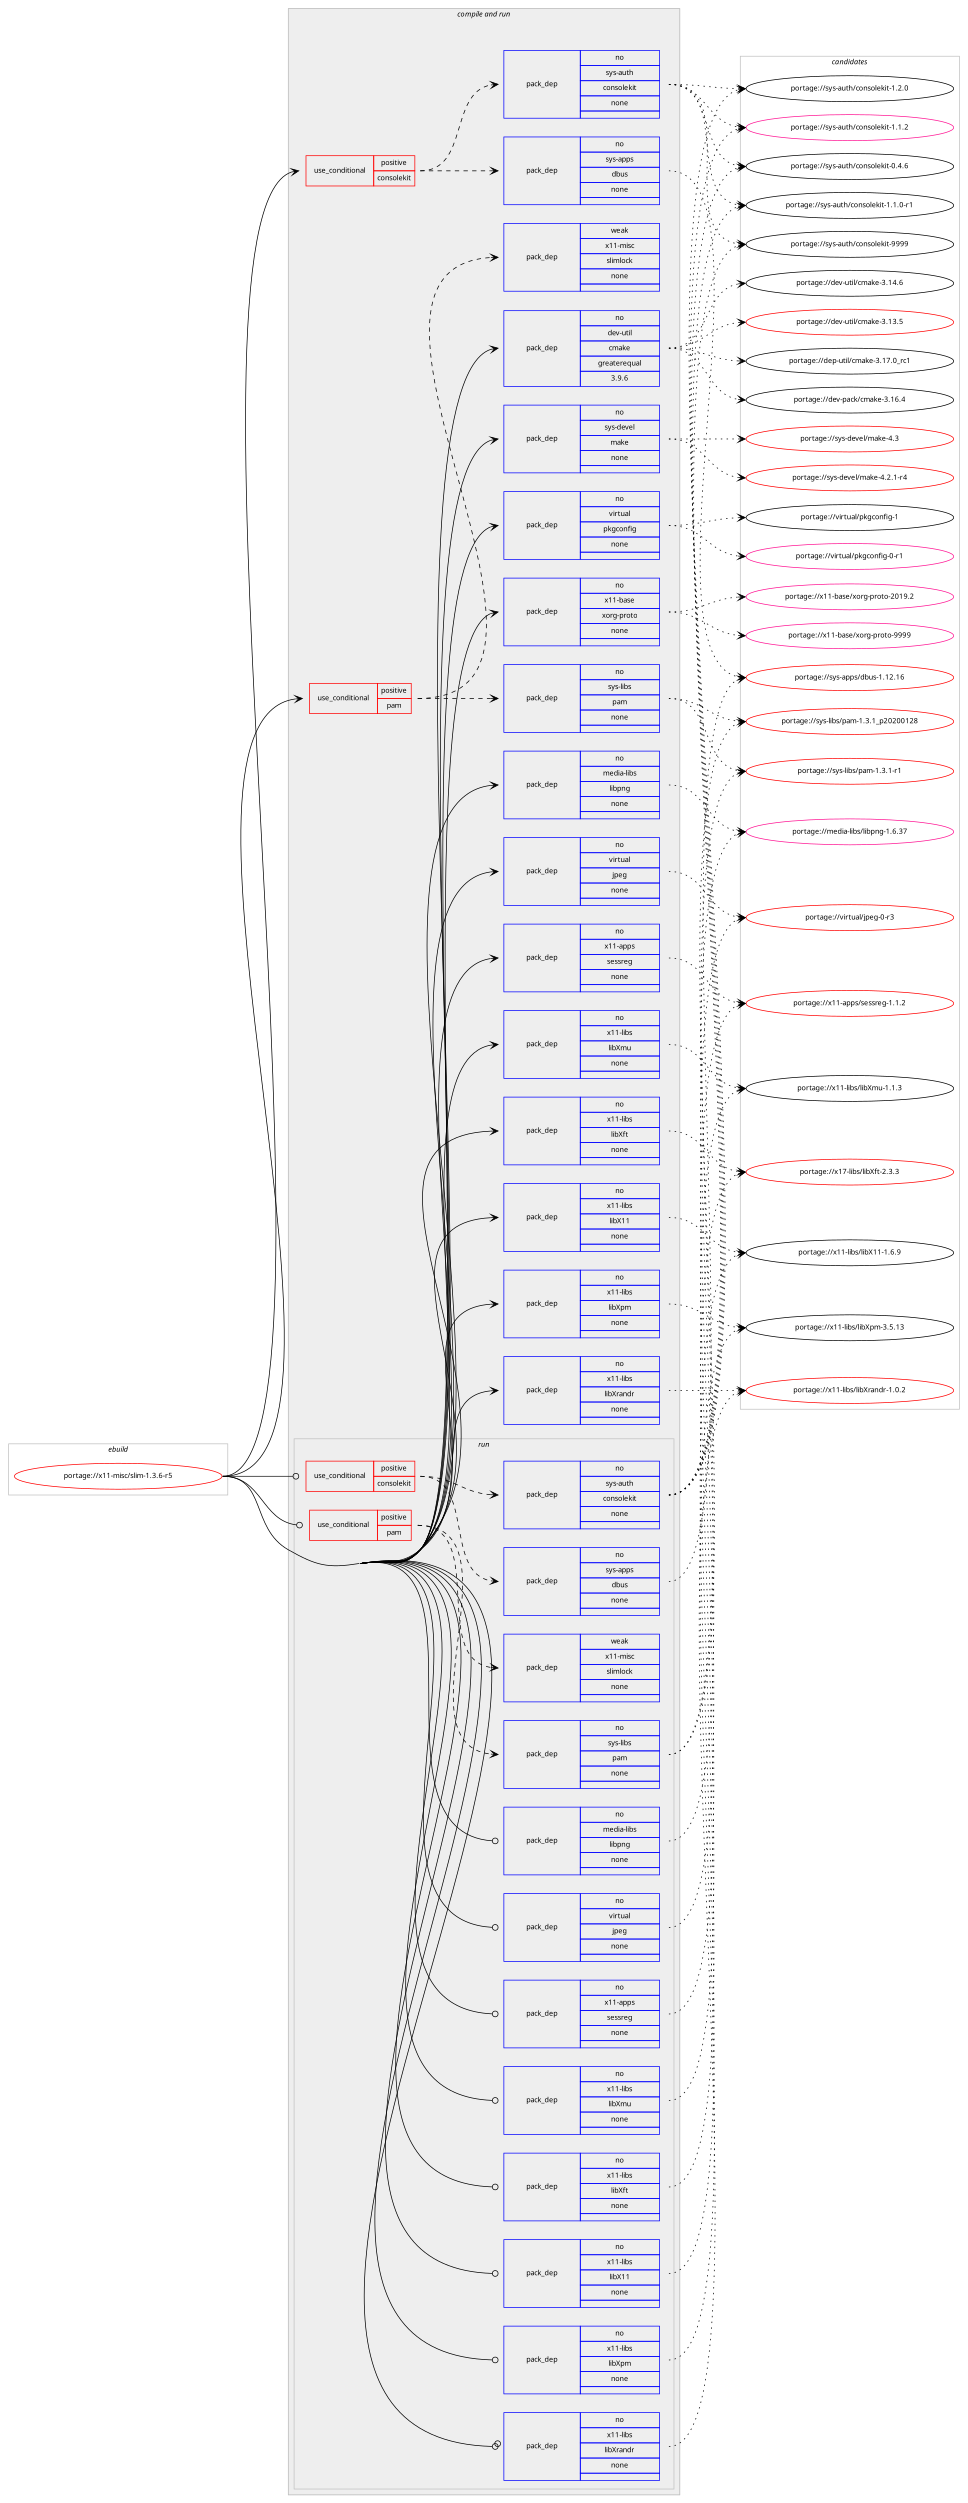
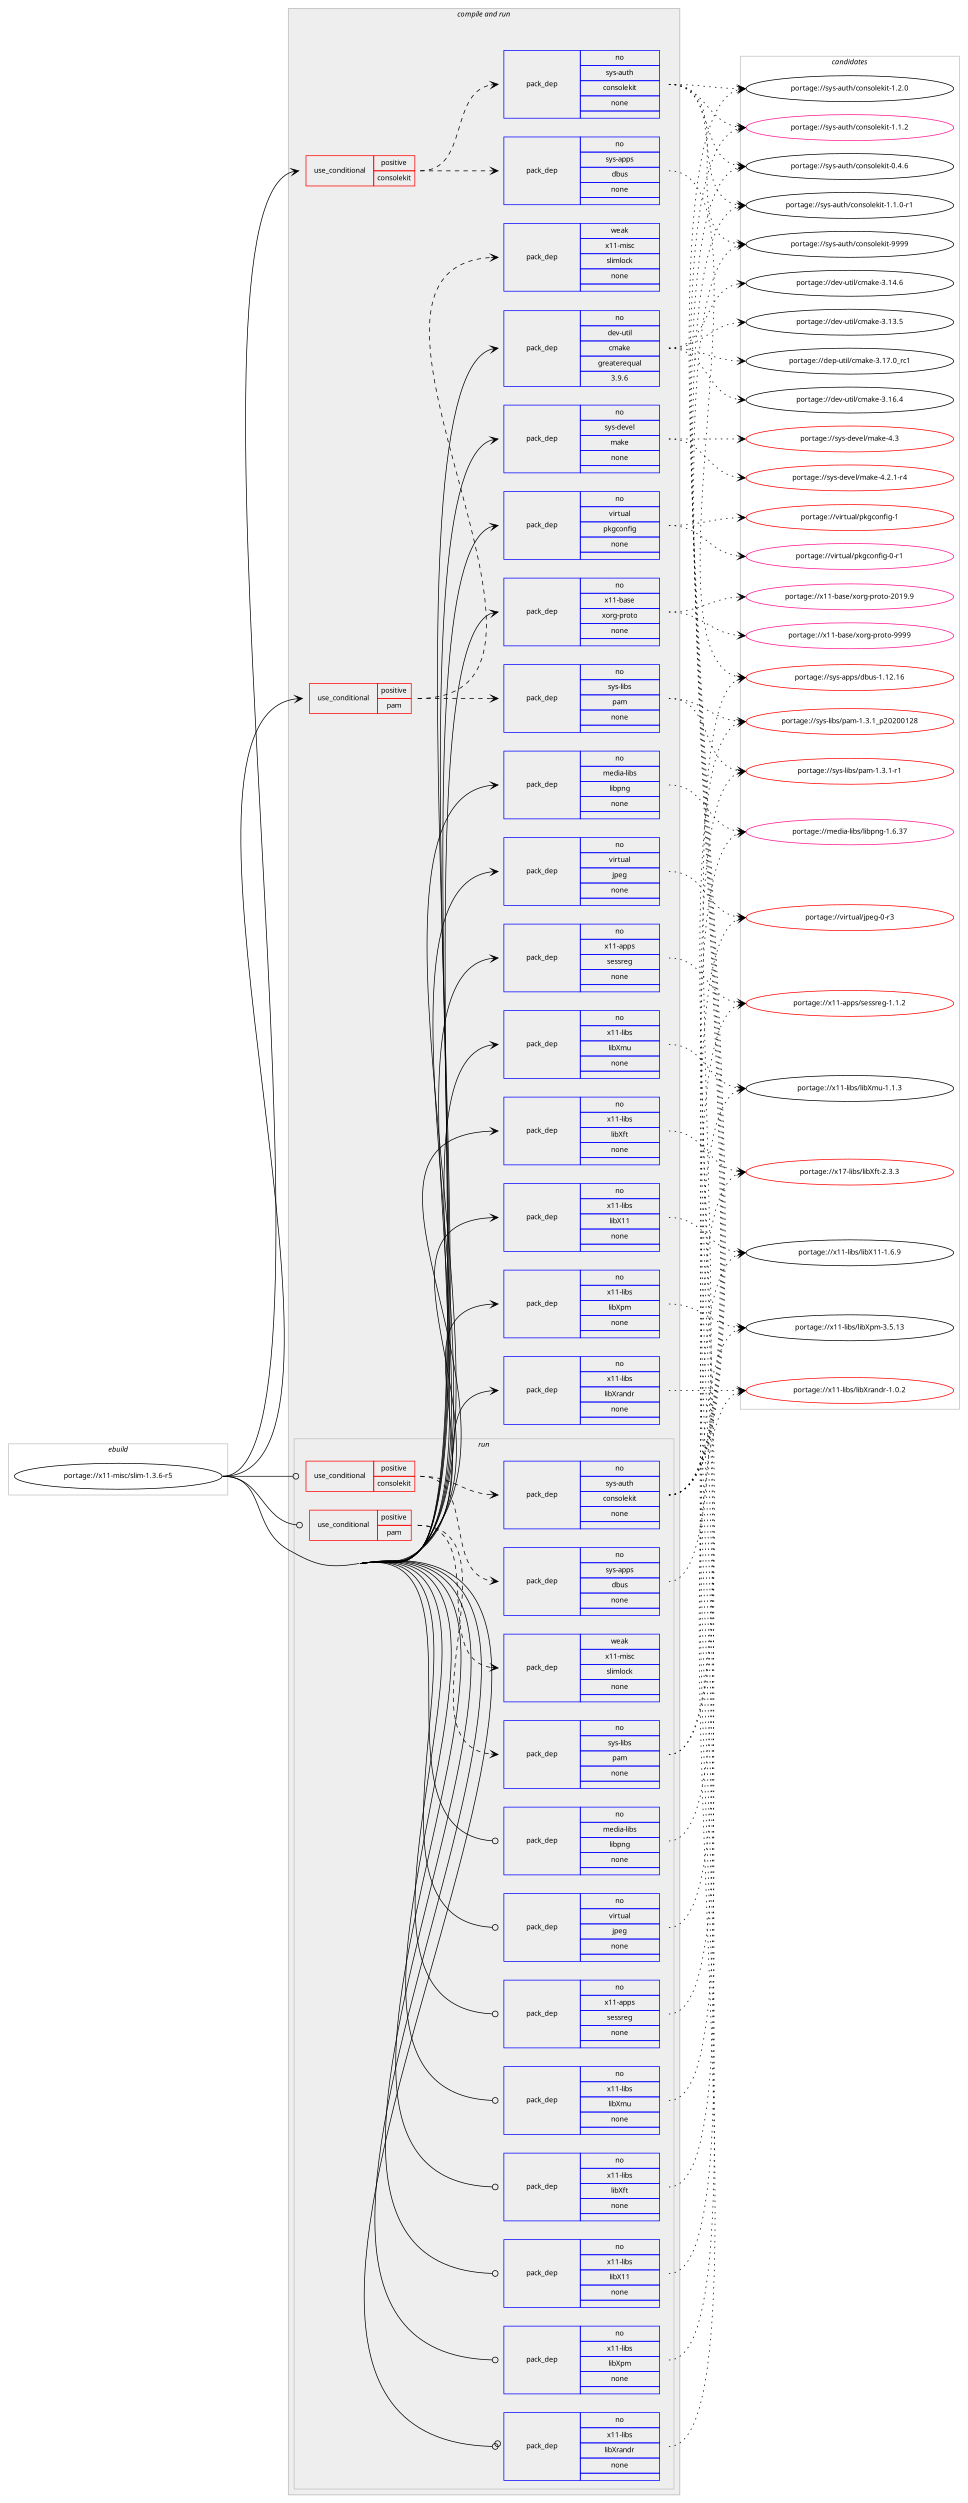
node "portage://dev-util/cmake-3.13.5": color red -> black
node "portage://dev-pack/cmake-3.16.4": label "portage://dev-pack/cmake-3.16.4" -> "portage://dev-util/cmake-3.16.4"
node "portage://virtual/pkgconfig-1": color black -> red
node "portage://x11-base/xorg-proto-2019.2": label "portage://x11-base/xorg-proto-2019.2" -> "portage://x11-base/xorg-proto-2019.9"
node "portage://x11-misc/slim-1.3.6-r5": color red -> black
